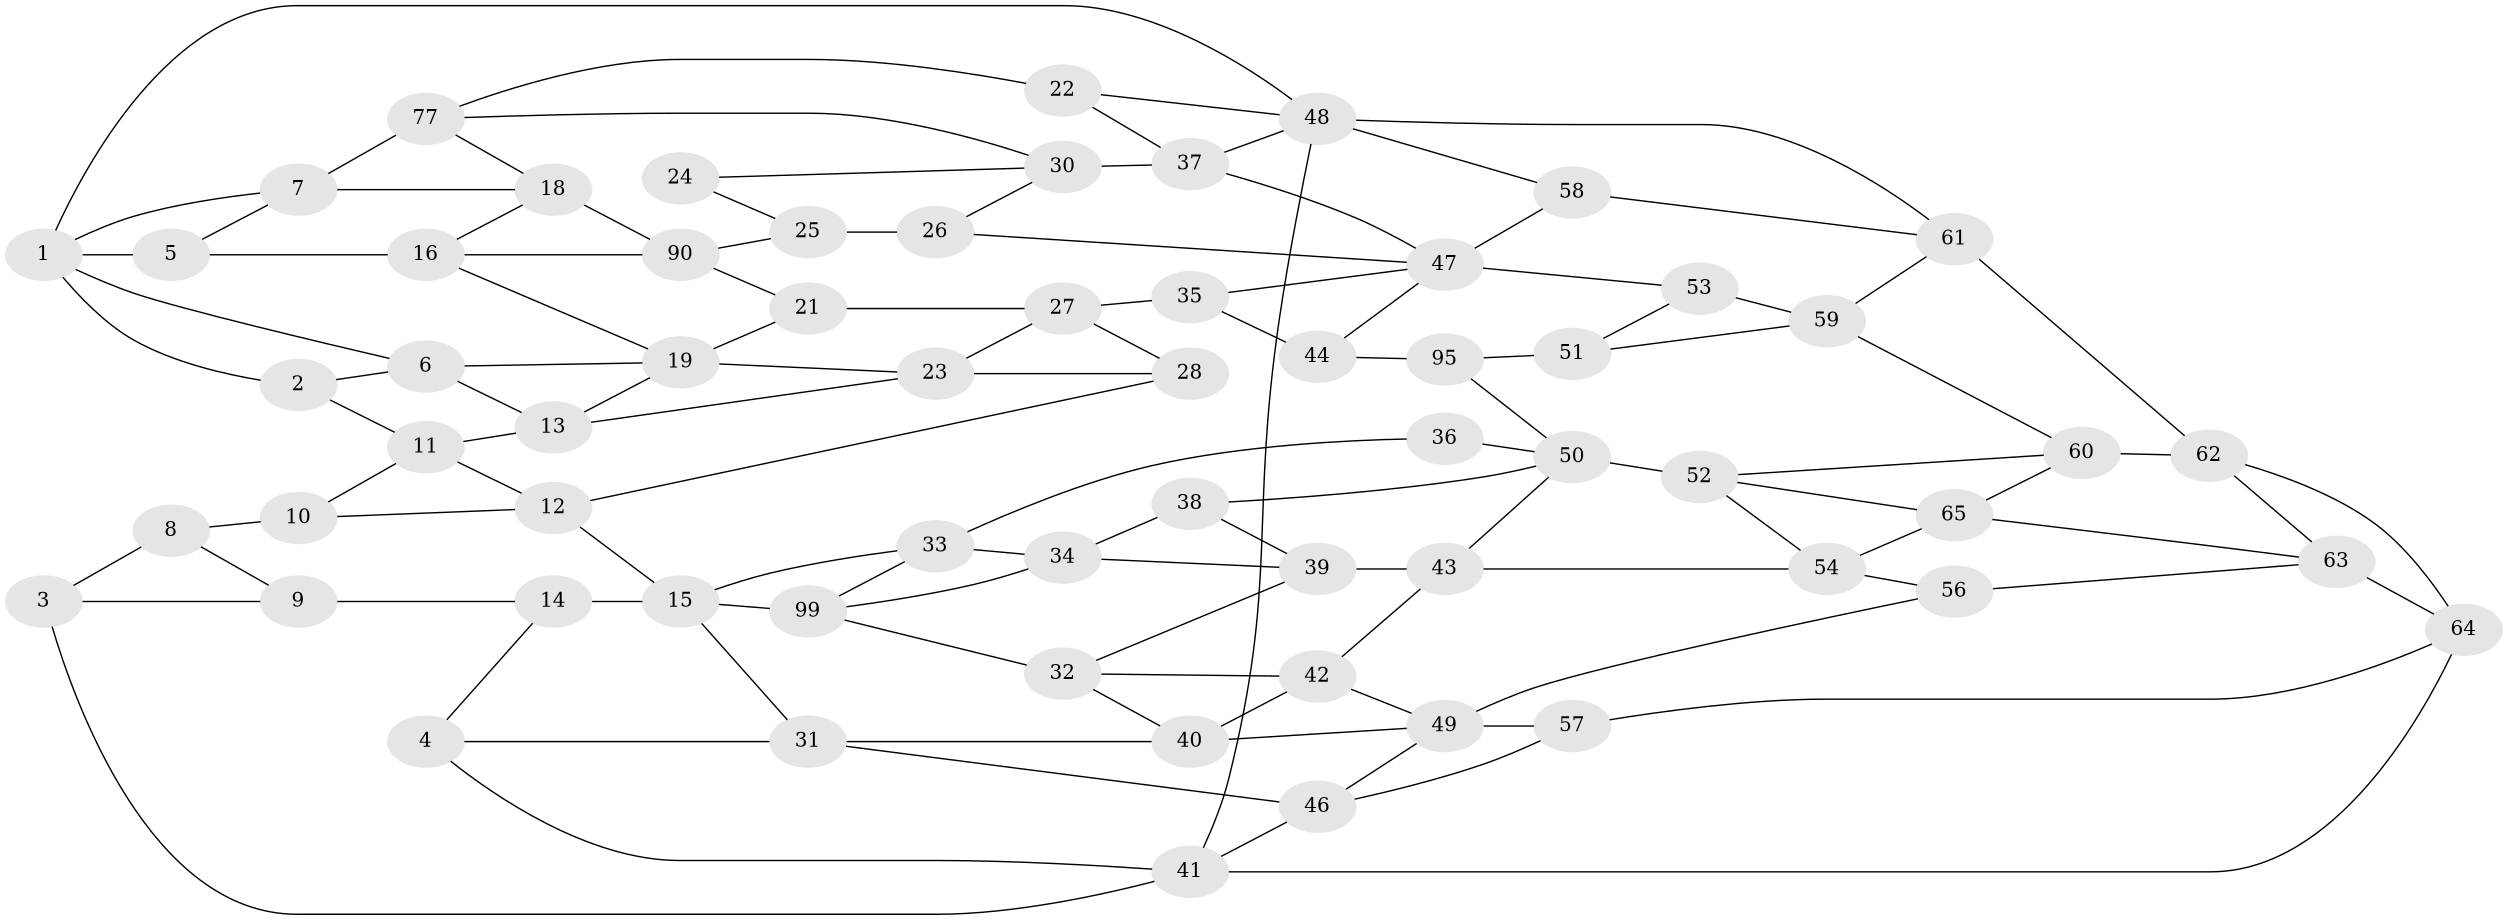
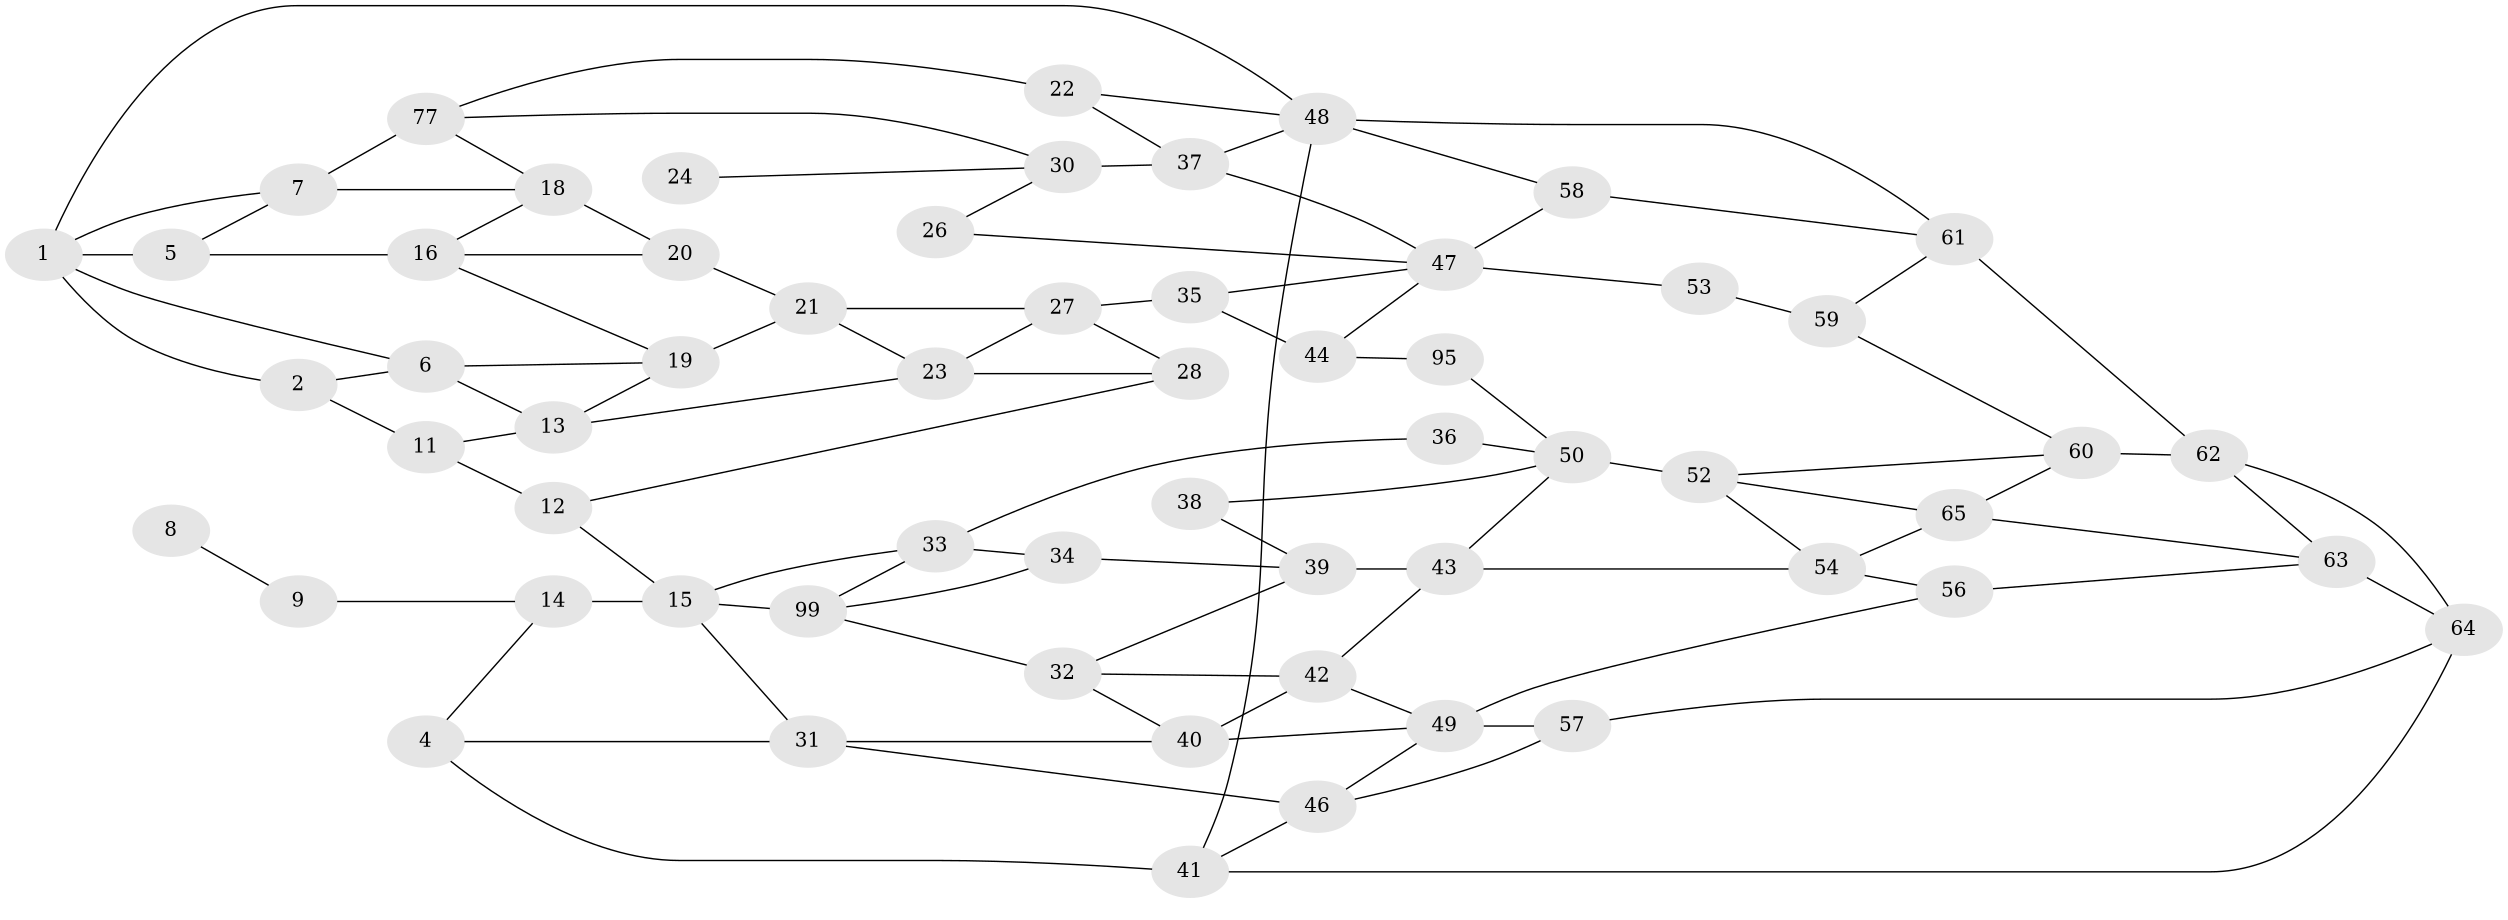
node "25": removed
node "90": label "90" -> "20"
node "51": removed
edge "19" -- "23": now "21" -- "23"
node "10": removed
edge "38" -- "34": removed
node "3": removed
